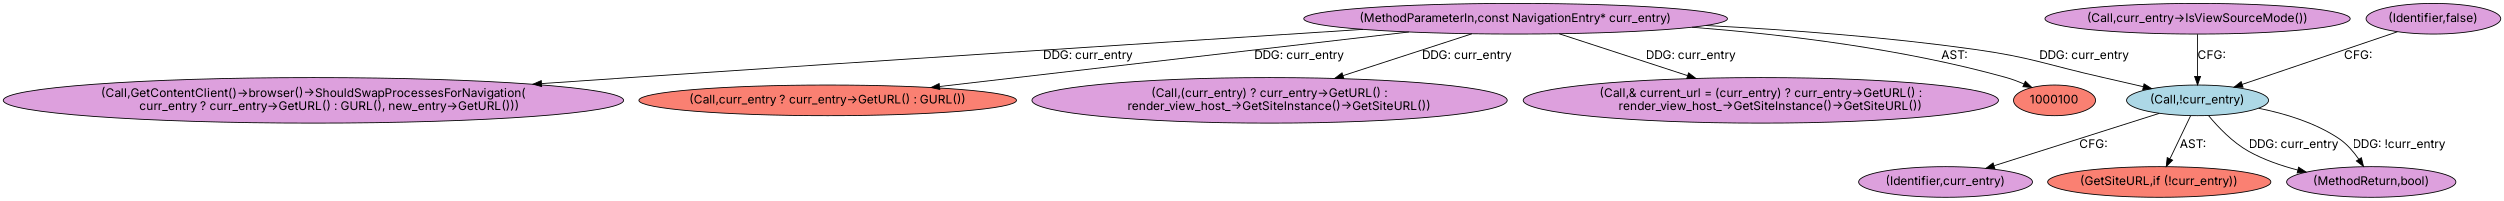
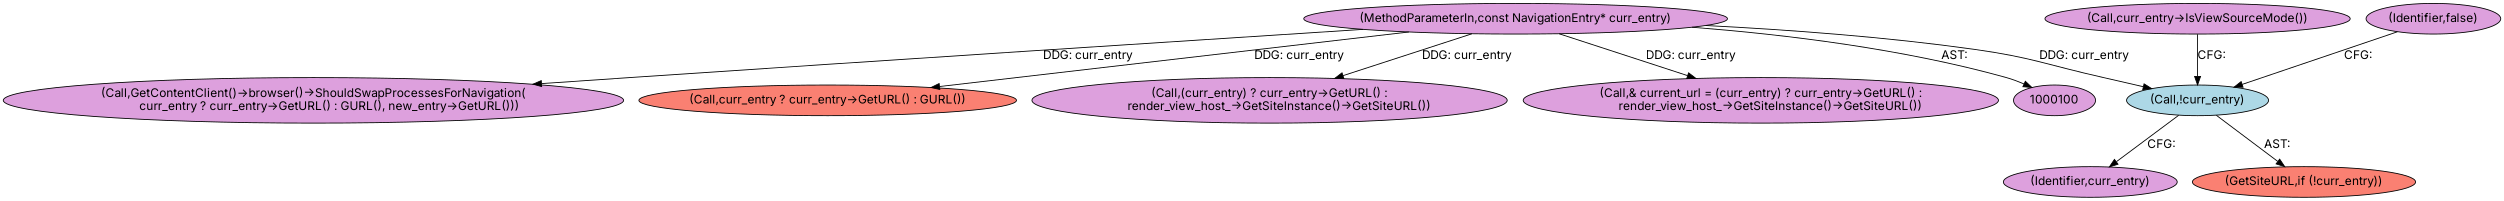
node "1000100": fillcolor salmon -> plum
node "(MethodReturn,bool)": removed
